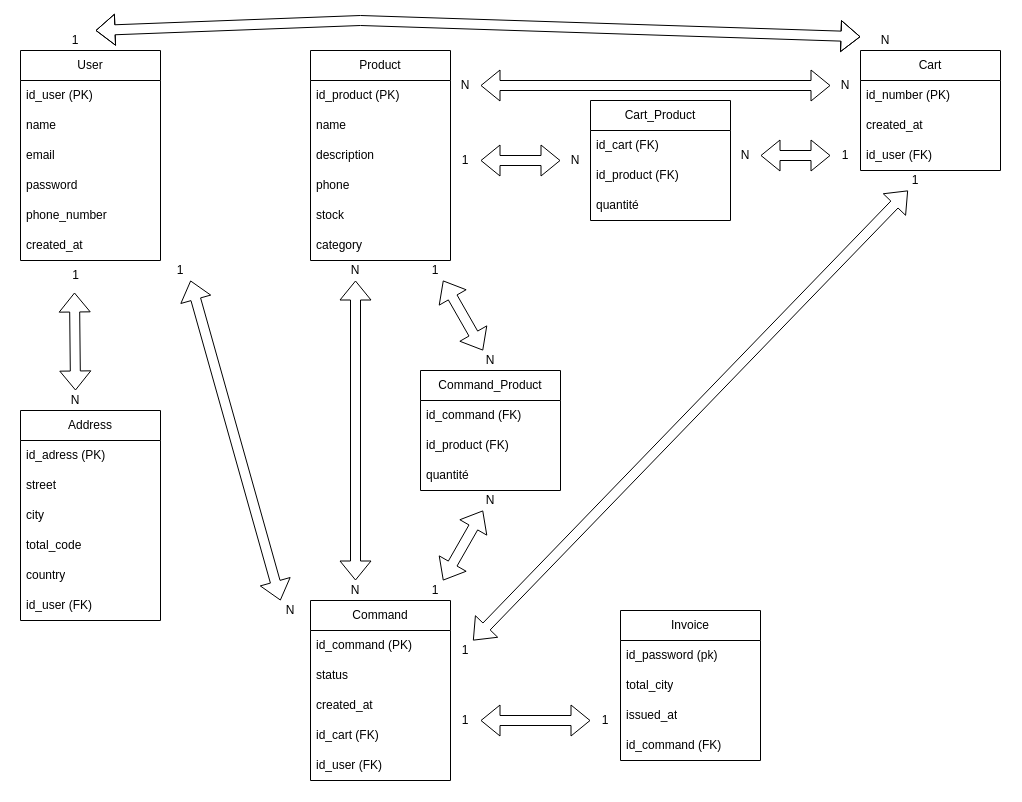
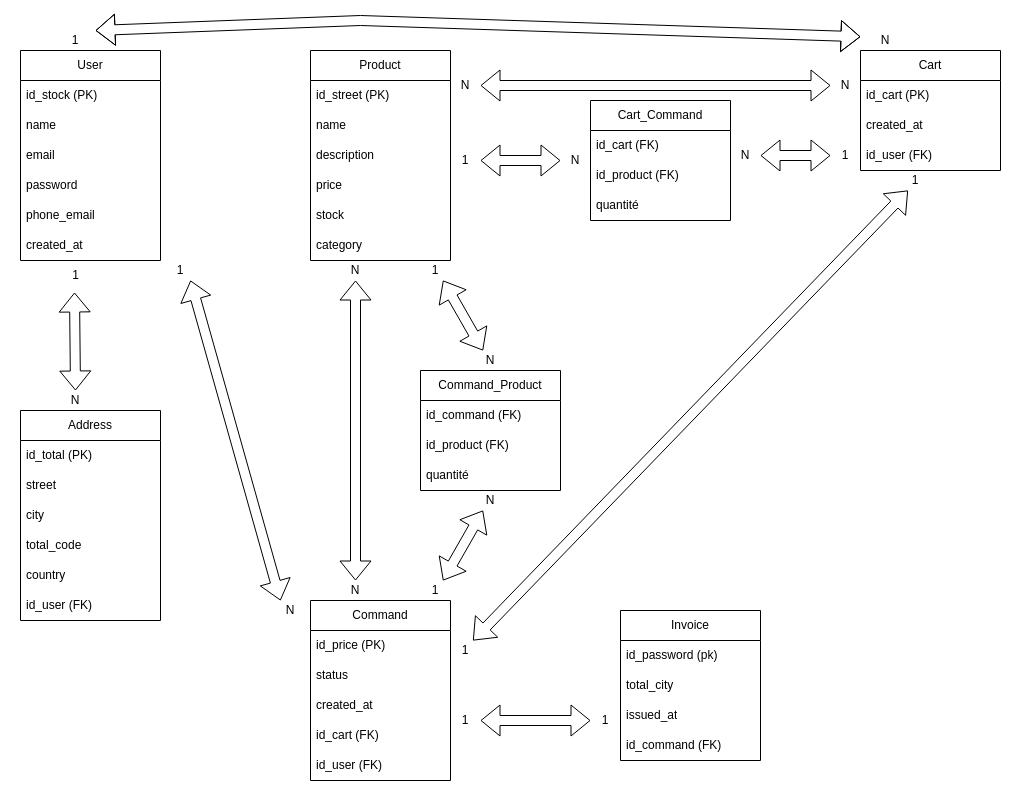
node "id_user (PK)": label "id_user (PK)" -> "id_stock (PK)"
node "id_product (PK)": label "id_product (PK)" -> "id_street (PK)"
node "id_number (PK)": label "id_number (PK)" -> "id_cart (PK)"
node "Cart_Product": label "Cart_Product" -> "Cart_Command"
node "phone": label "phone" -> "price"
node "phone_number": label "phone_number" -> "phone_email"
node "id_adress (PK)": label "id_adress (PK)" -> "id_total (PK)"
node "id_command (PK)": label "id_command (PK)" -> "id_price (PK)"
